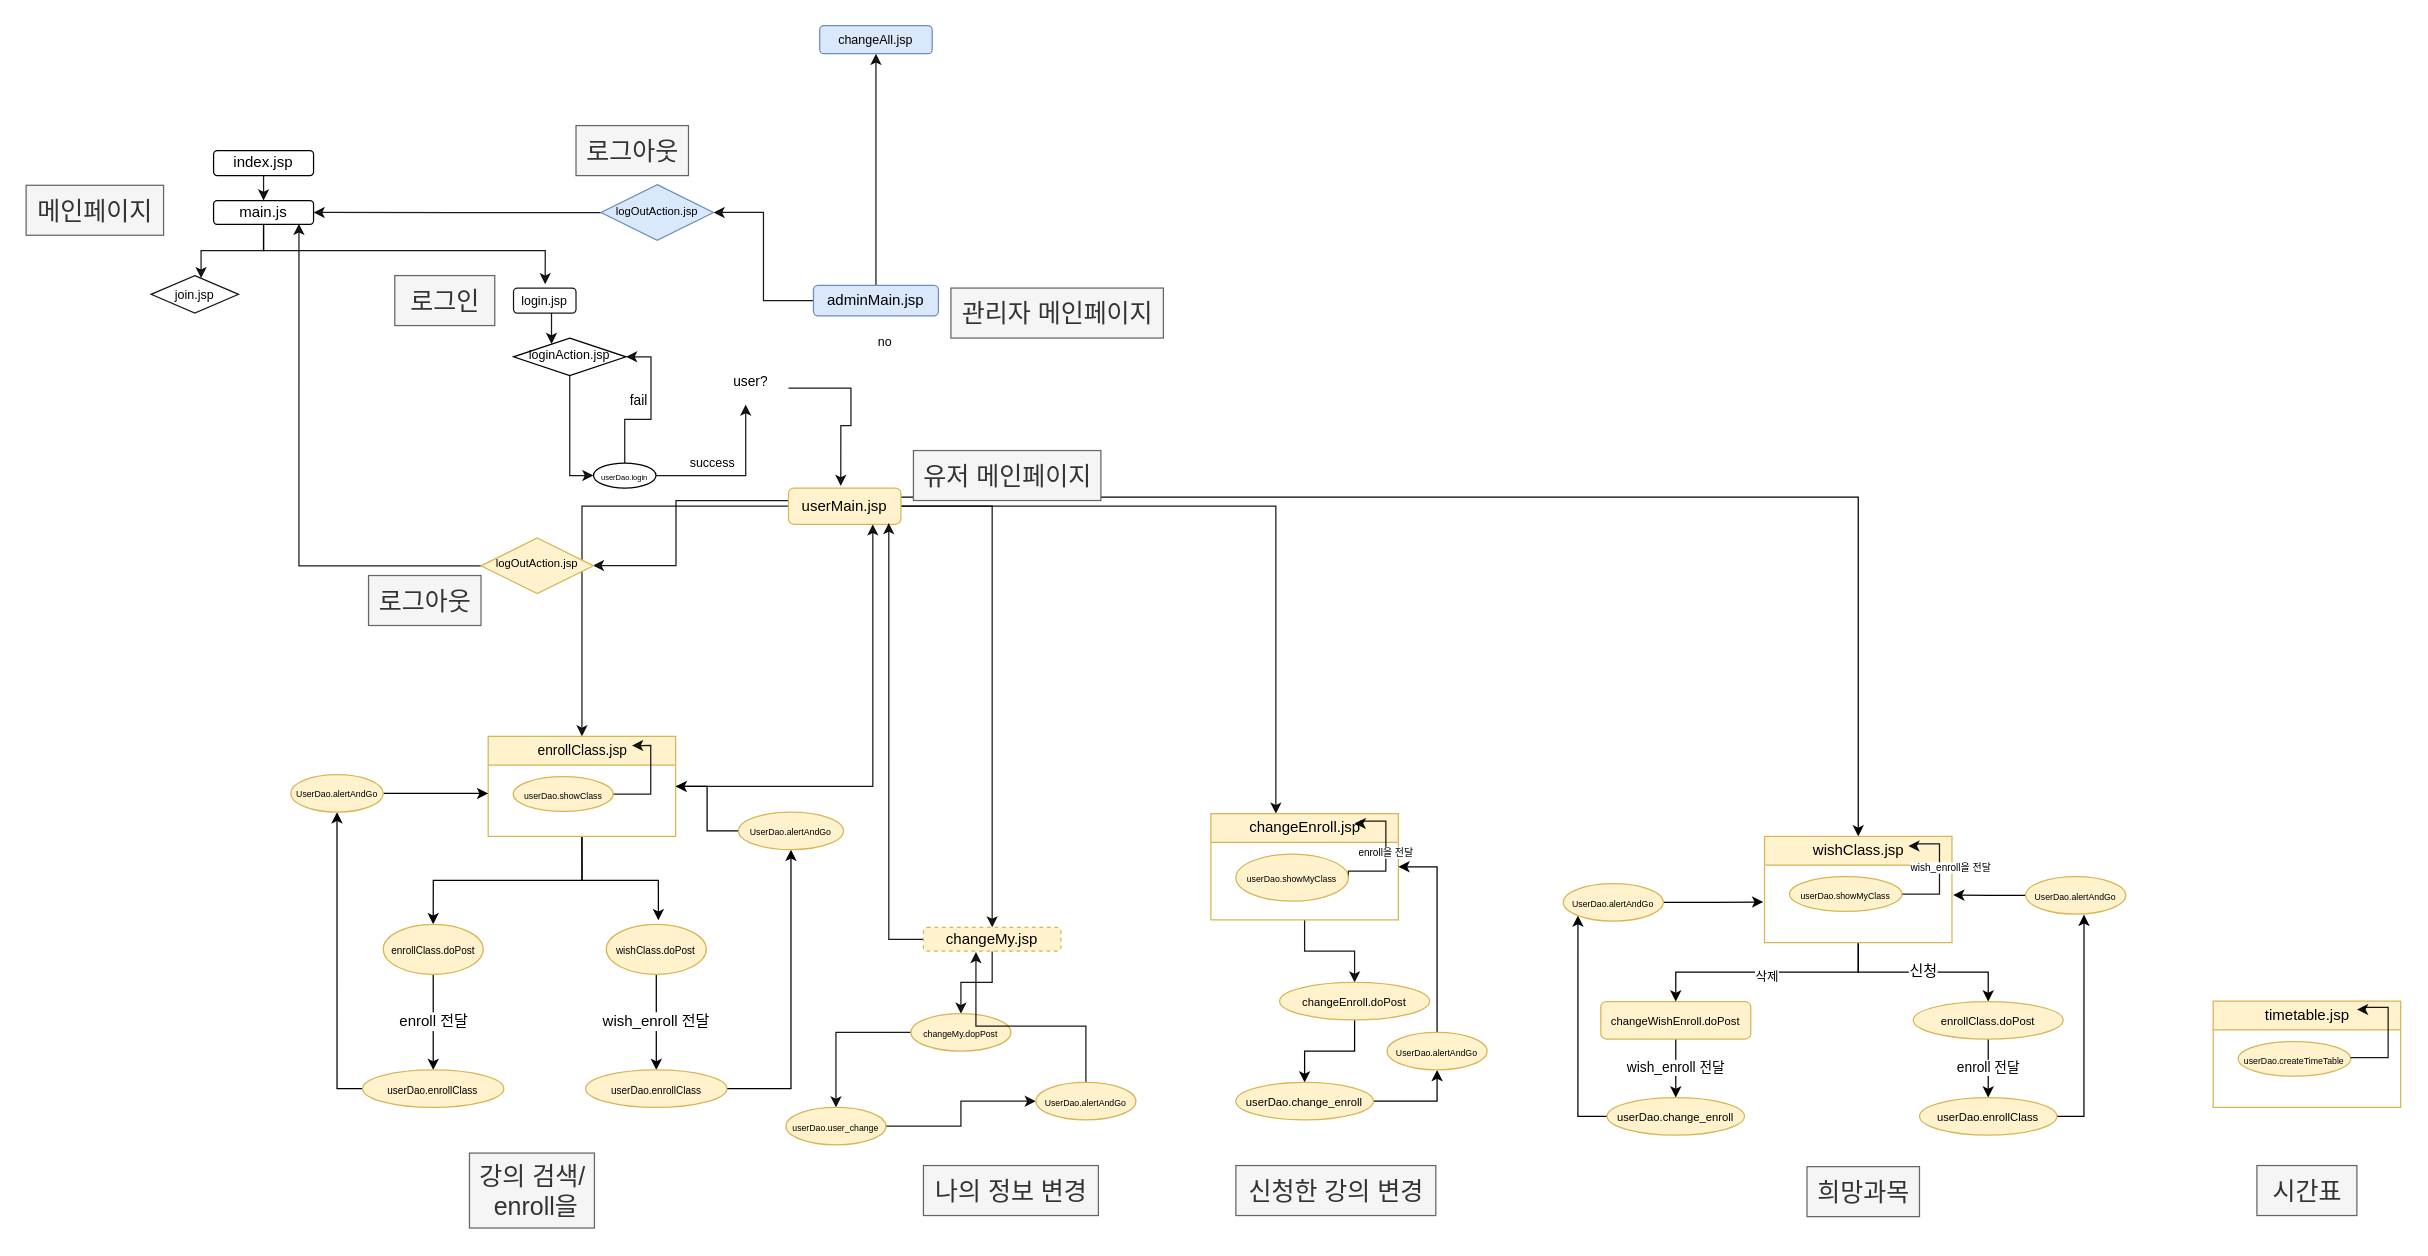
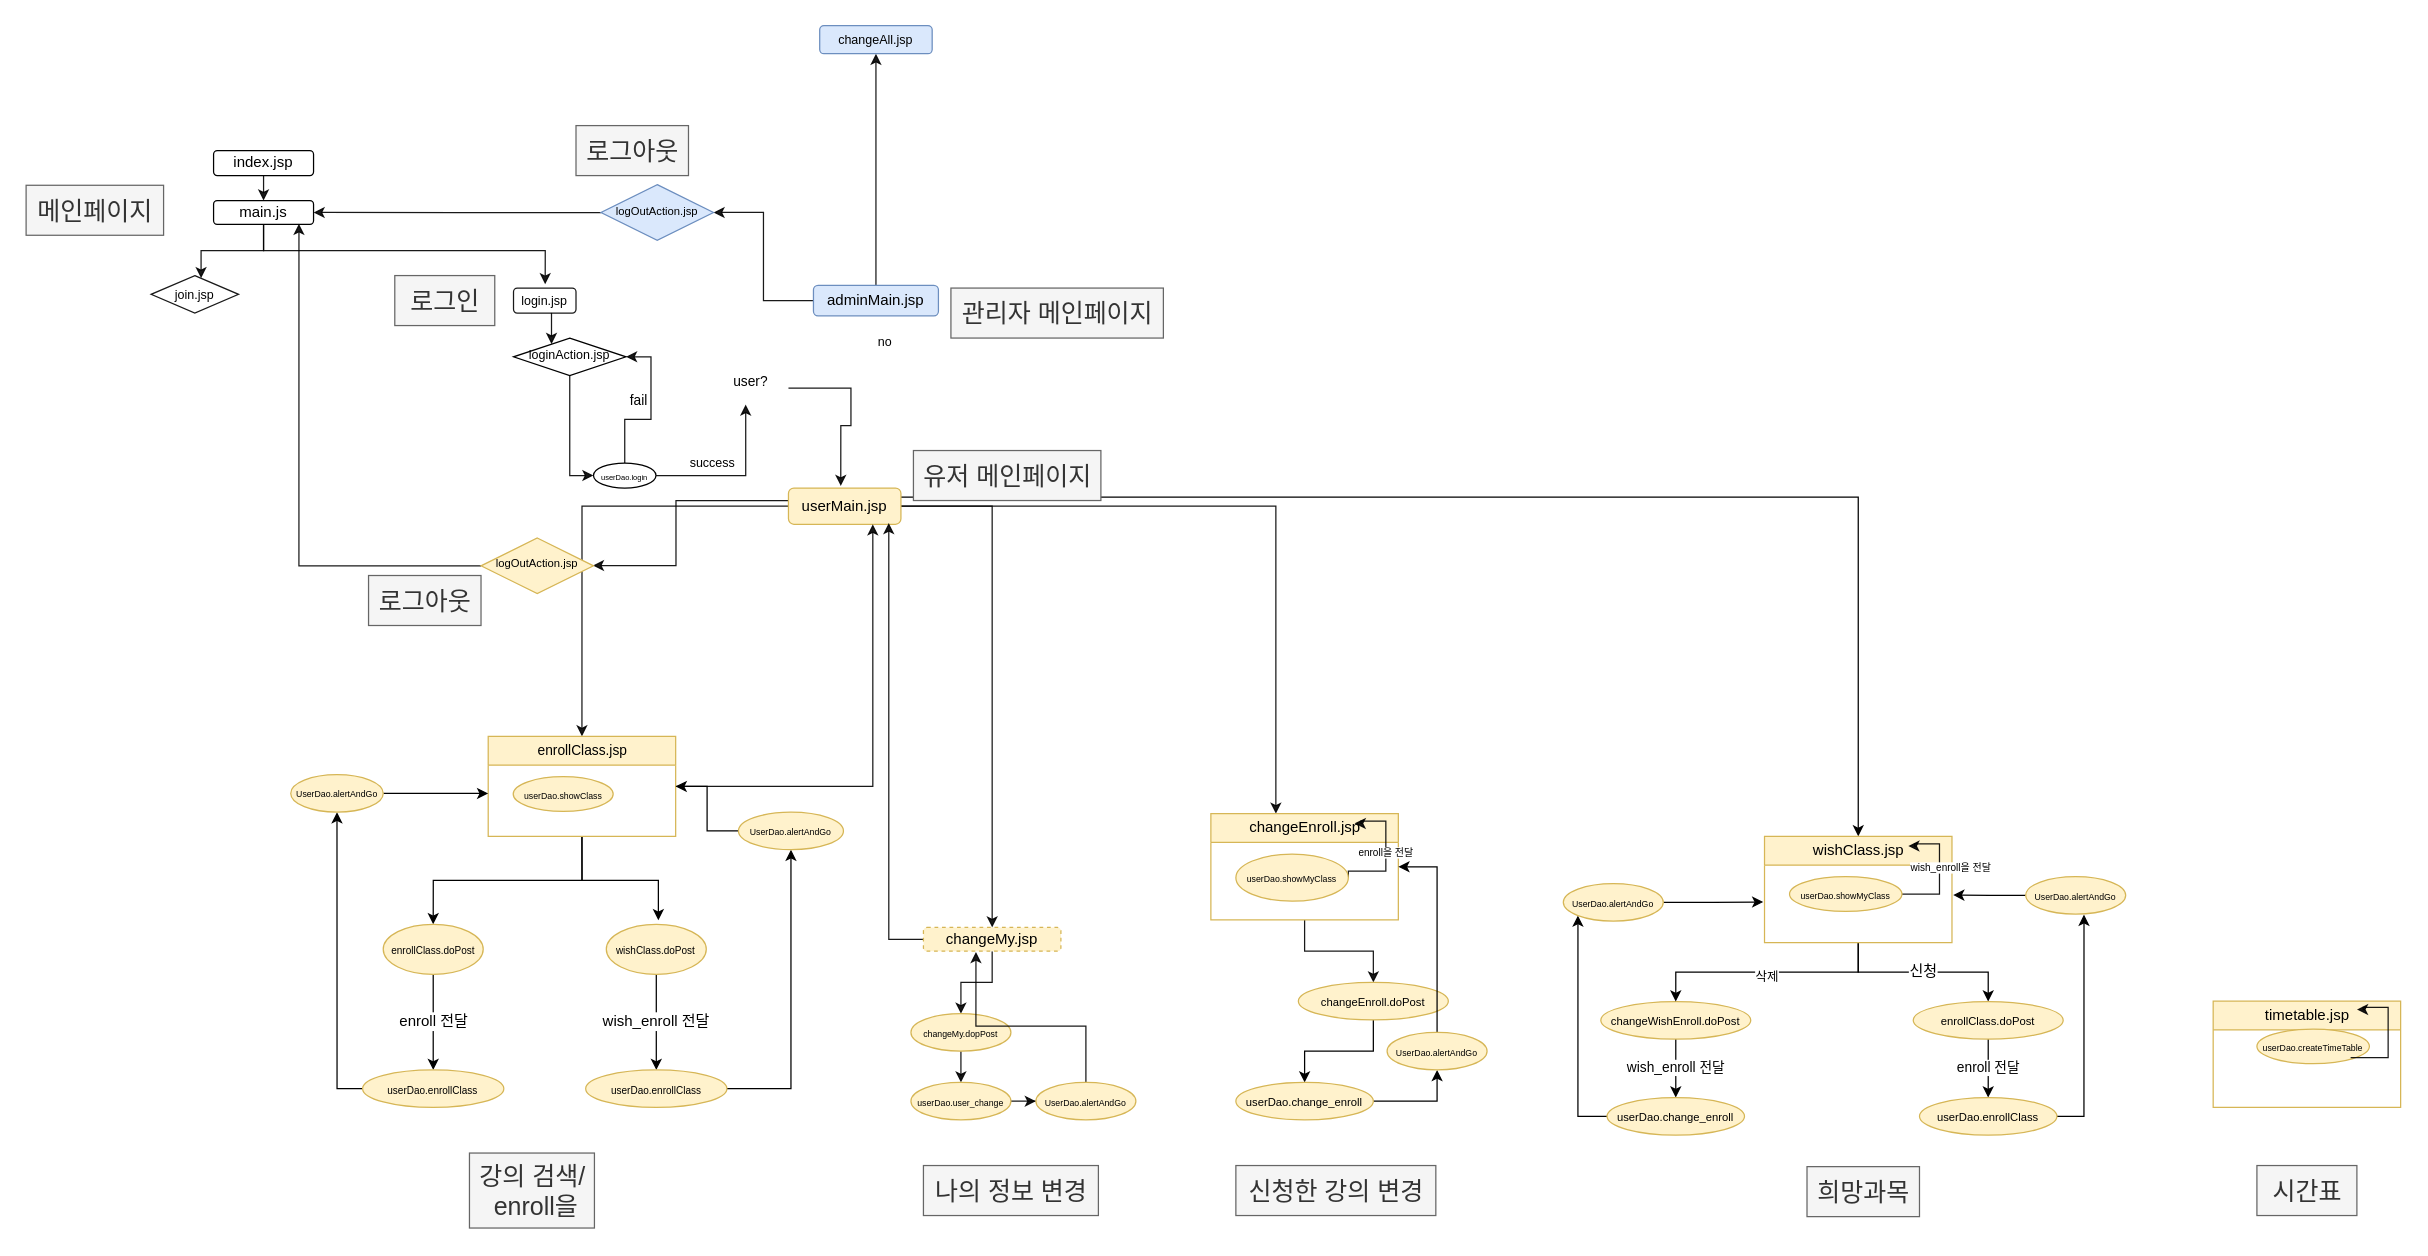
edge "userDao.showClass" -> "enrollClass.jsp": removed
node "changeEnroll.doPost": moved (1354, 1001) -> (1373, 1001)
node "changeWishEnroll.doPost": shape rounded rectangle -> ellipse
node "userDao.createTimeTable": moved (2294, 1059) -> (2313, 1047)
node "userDao.user_change": moved (836, 1126) -> (961, 1101)
